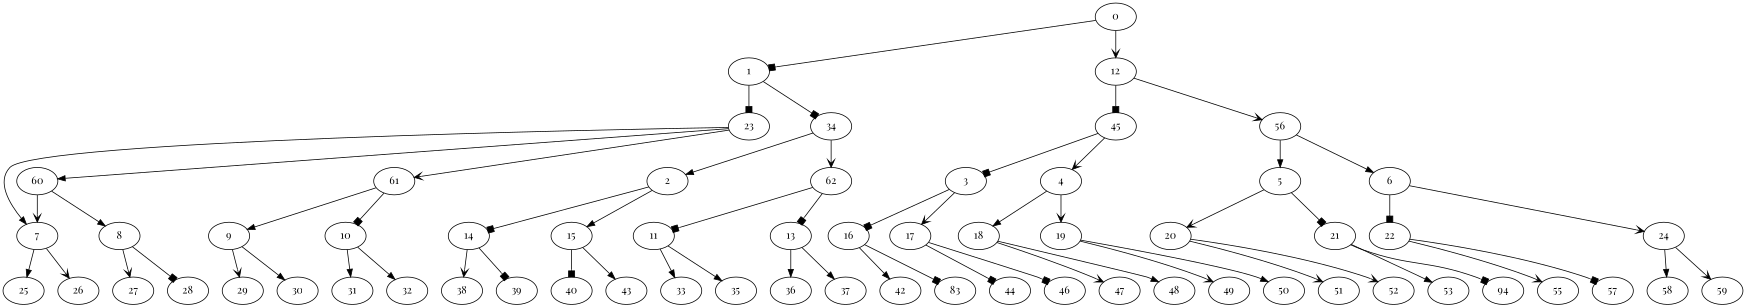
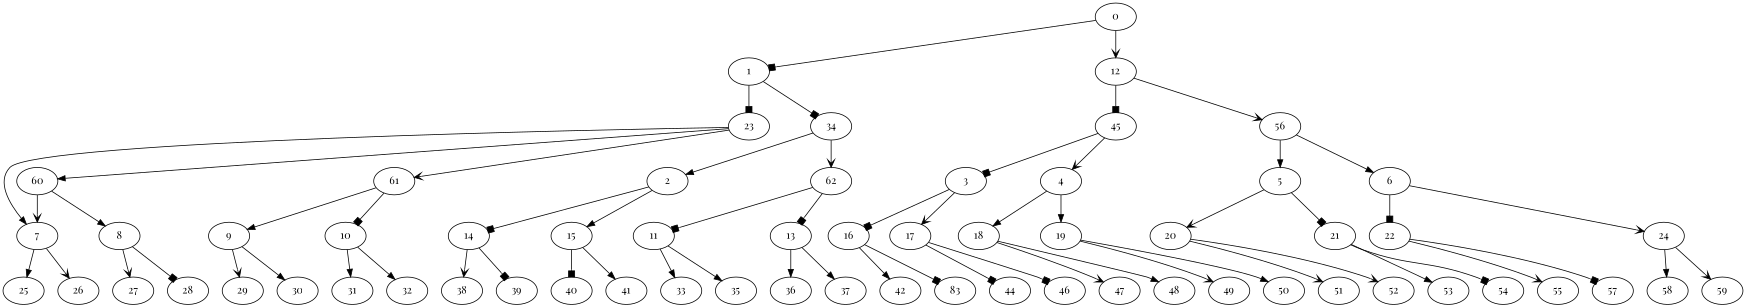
edge "4" -> "19": arrowhead vee -> normal
node "43": label "43" -> "41"
node "94": label "94" -> "54"
